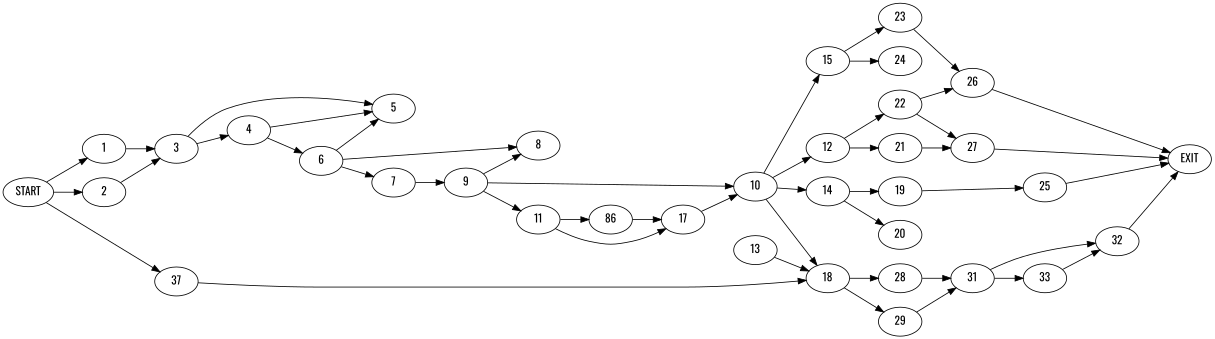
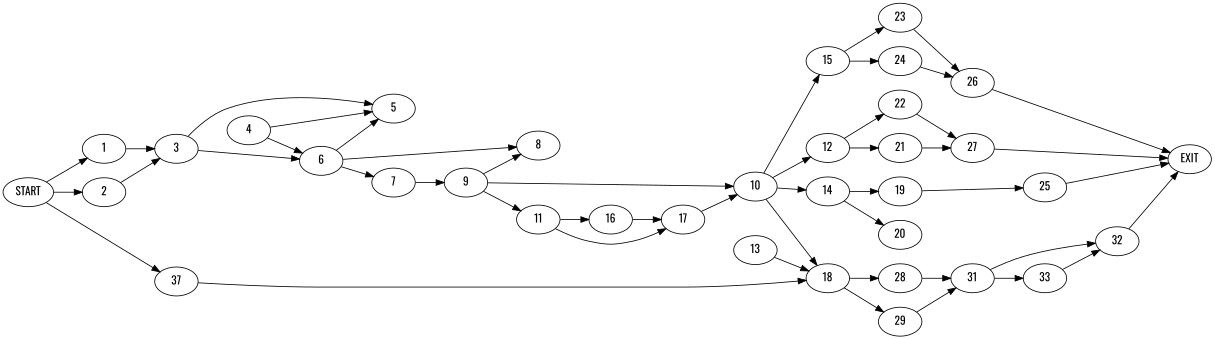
edge "22" -> "26": now "24" -> "26"
edge "3" -> "4": now "3" -> "6"
node "86": label "86" -> "16"
